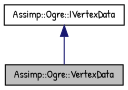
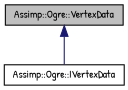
edge "Assimp::Ogre::VertexData" -> "Assimp::Ogre::IVertexData": reversed
